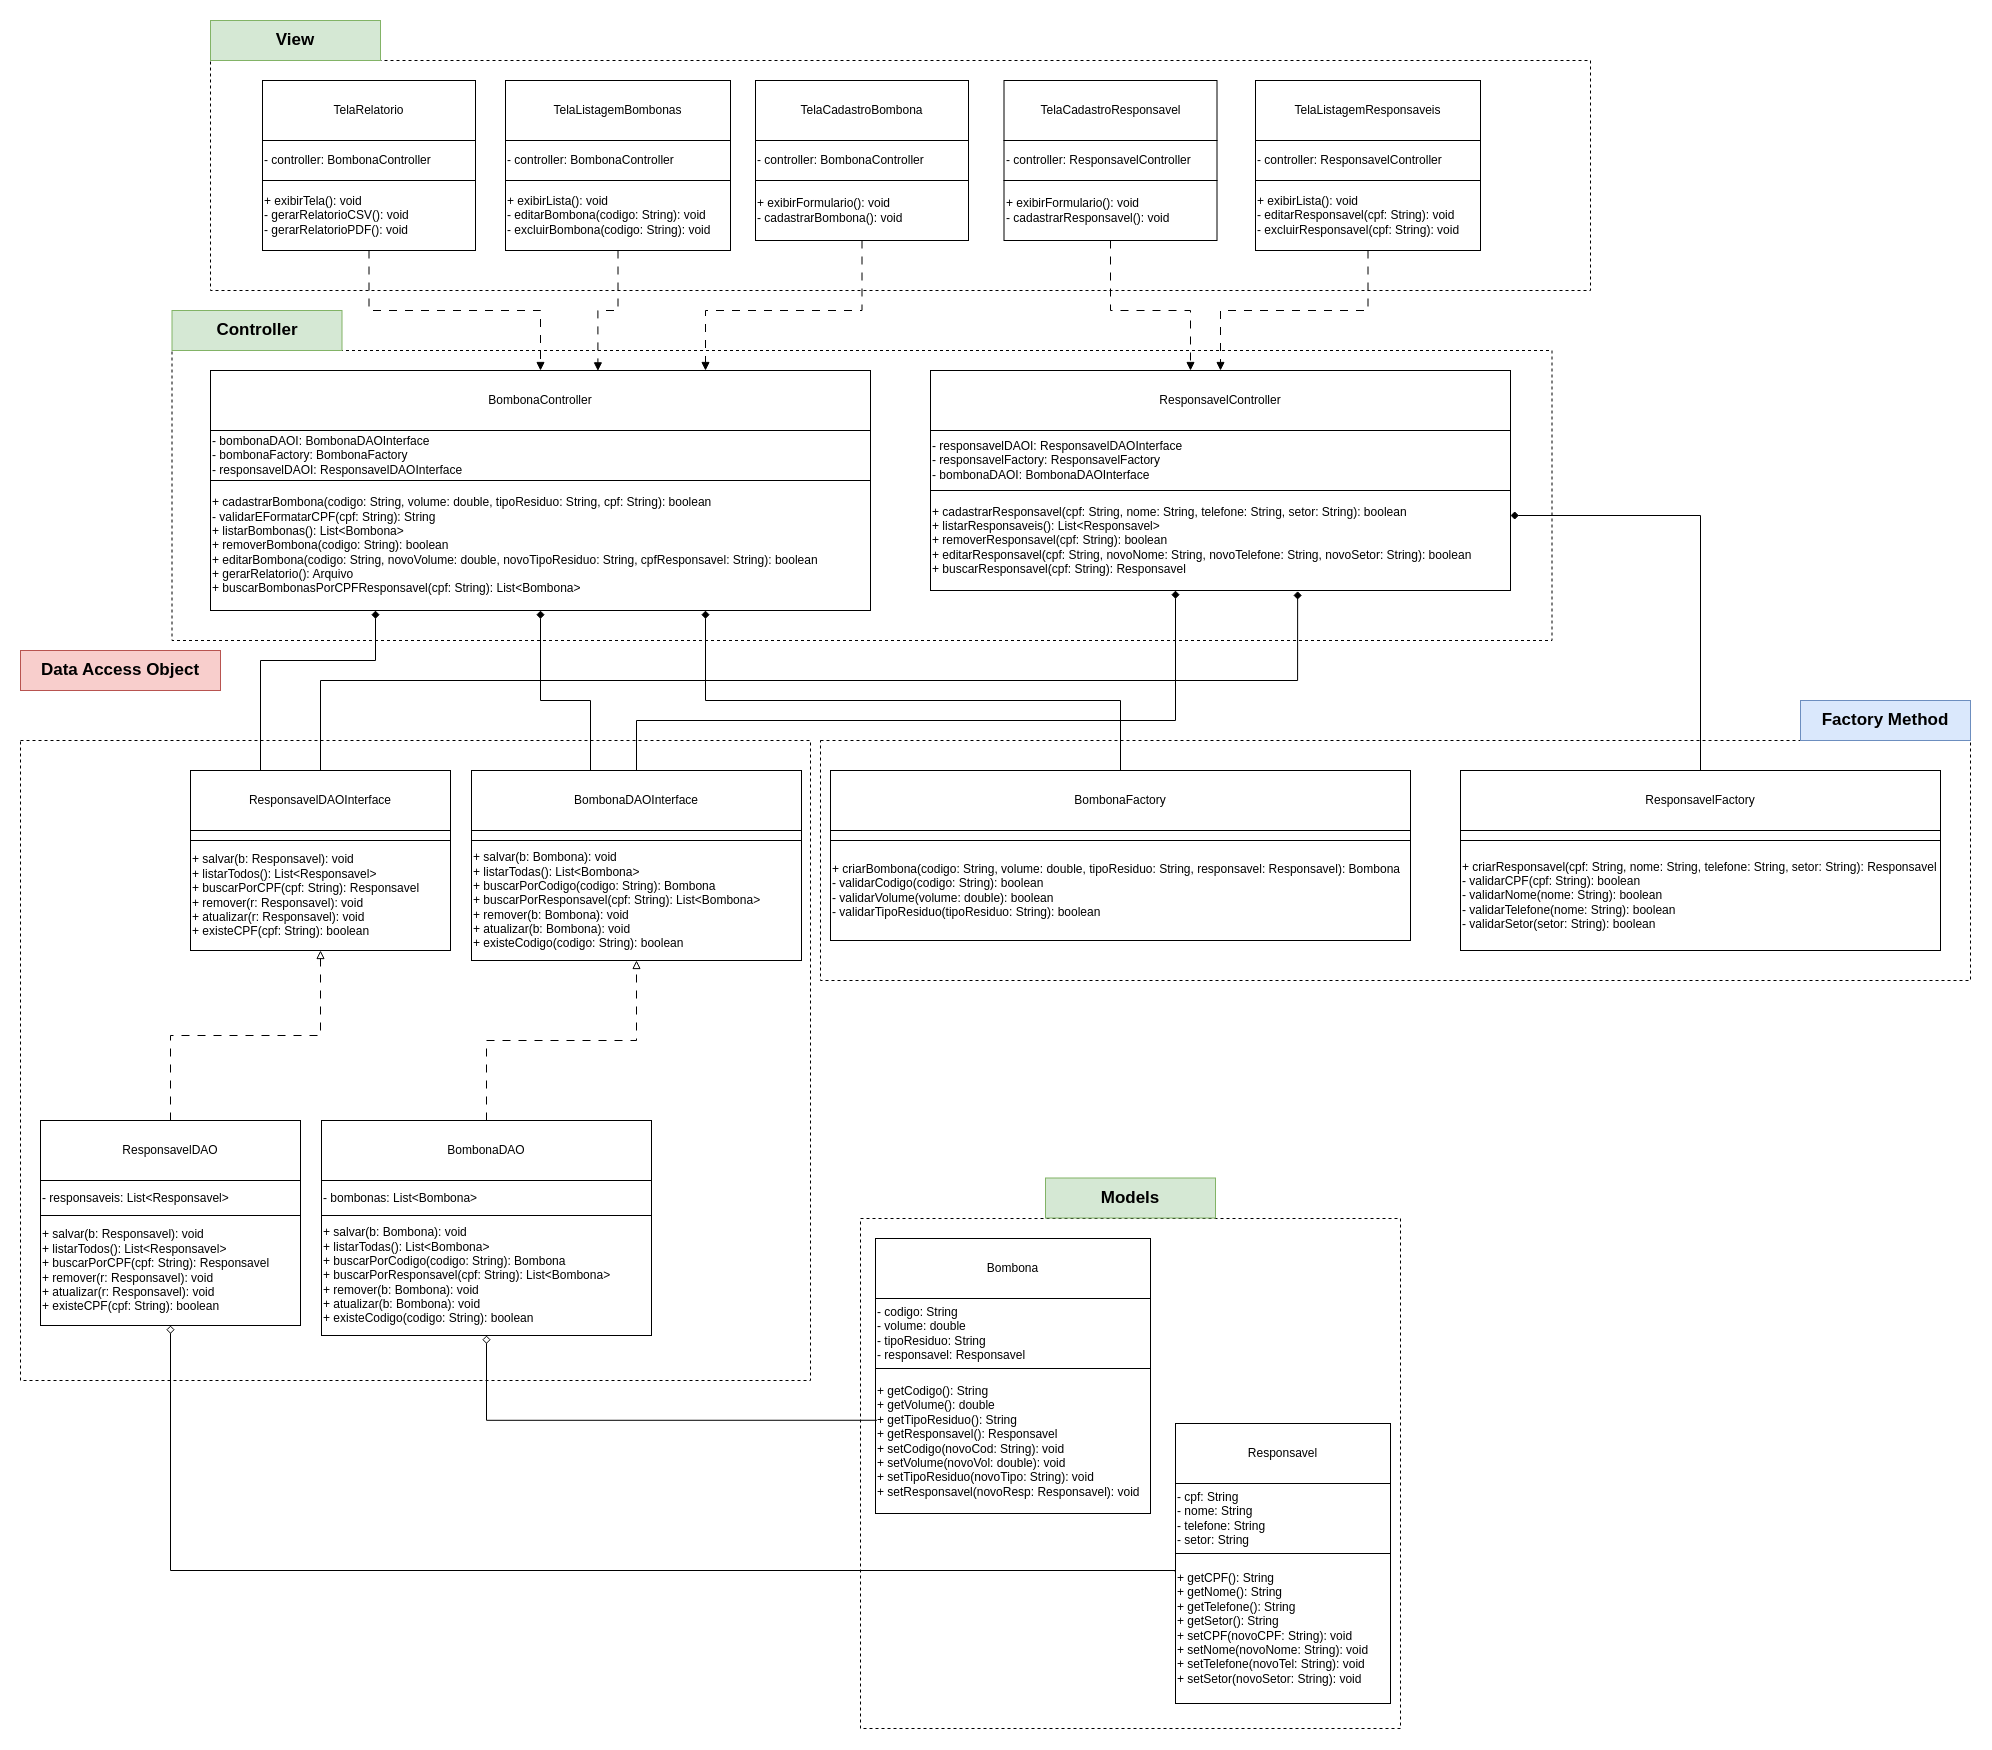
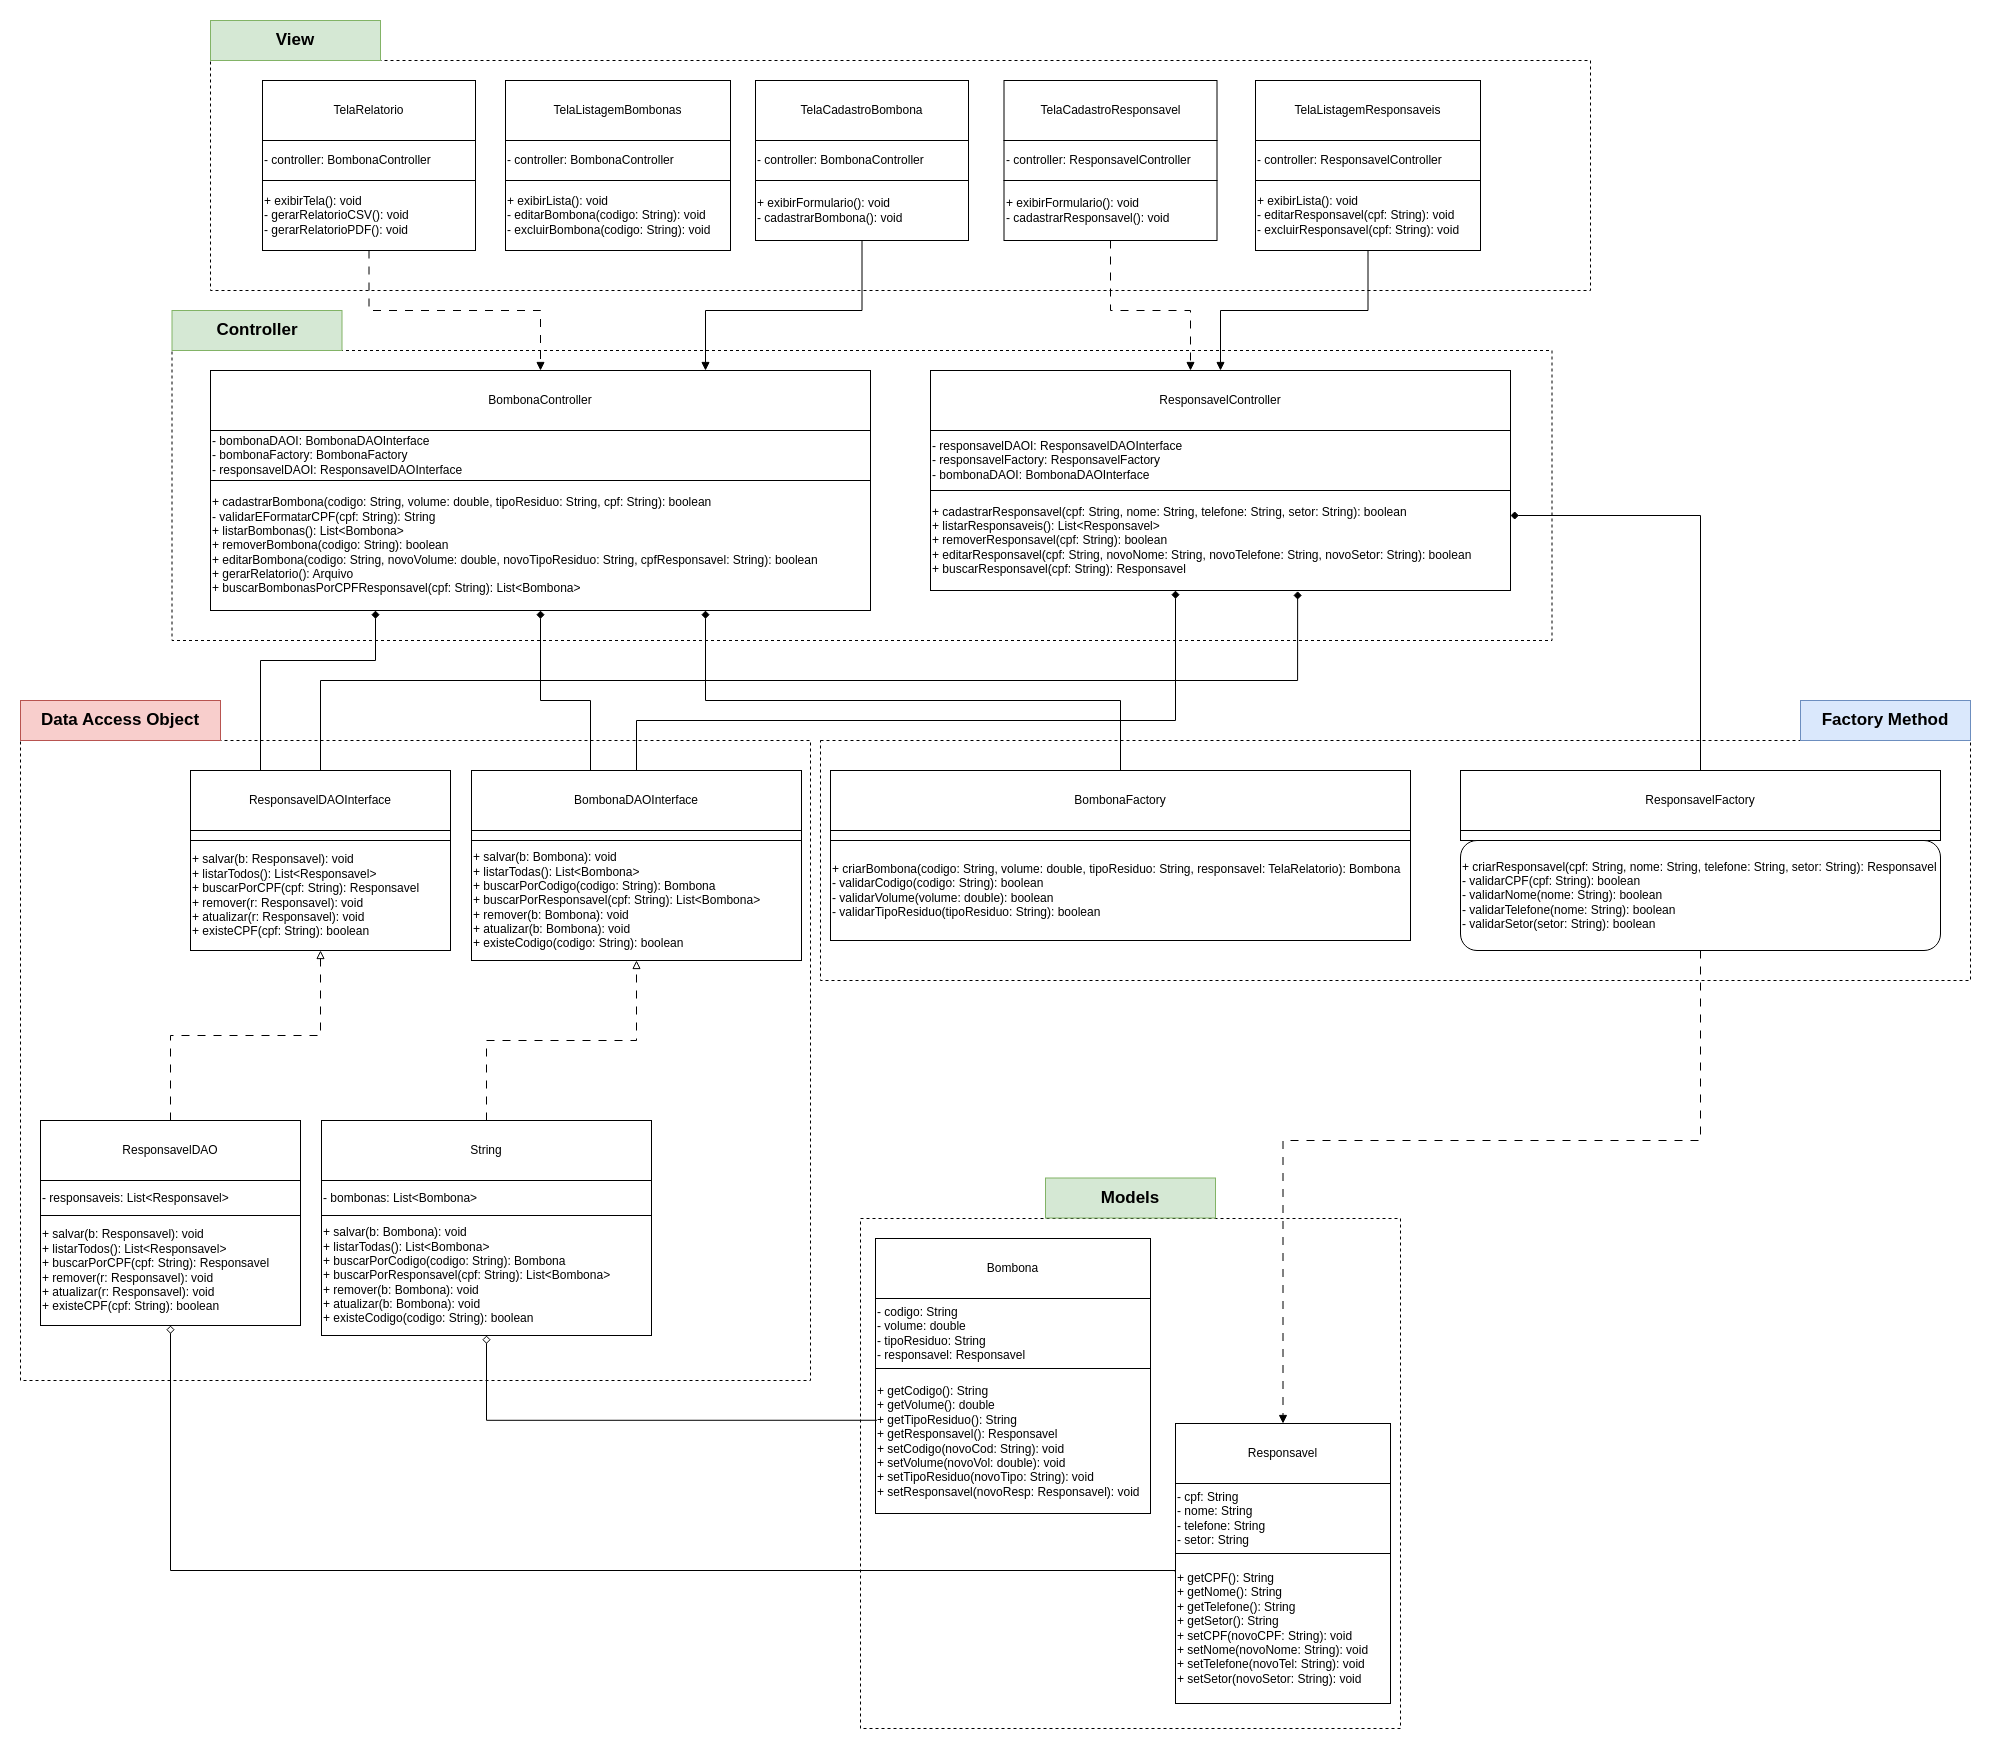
edge "+ exibirLista(): void - editarBombona(codigo: String): void - excluirBombona(codigo: String): void" -> "BombonaController": removed
edge "+ exibirFormulario(): void - cadastrarBombona(): void" -> "BombonaController": style dashed -> solid
edge "+ exibirLista(): void - editarResponsavel(cpf: String): void - excluirResponsavel(cpf: String): void" -> "ResponsavelController": style dashed -> solid
node "Data Access Object": moved (121, 671) -> (121, 721)
node "+ criarBombona(codigo: String, volume: double, tipoResiduo: String, responsavel: Responsavel): Bombona - validarCodigo(codigo: String): boolean - validarVolume(volume: double): boolean - validarTipoResiduo(tipoResiduo: String): boolean": label "+ criarBombona(codigo: String, volume: double, tipoResiduo: String, responsavel: Responsavel): Bombona - validarCodigo(codigo: String): boolean - validarVolume(volume: double): boolean - validarTipoResiduo(tipoResiduo: String): boolean" -> "+ criarBombona(codigo: String, volume: double, tipoResiduo: String, responsavel: TelaRelatorio): Bombona - validarCodigo(codigo: String): boolean - validarVolume(volume: double): boolean - validarTipoResiduo(tipoResiduo: String): boolean"
node "+ criarResponsavel(cpf: String, nome: String, telefone: String, setor: String): Responsavel - validarCPF(cpf: String): boolean - validarNome(nome: String): boolean - validarTelefone(nome: String): boolean - validarSetor(setor: String): boolean": shape rectangle -> rounded rectangle
edge "+ criarResponsavel(cpf: String, nome: String, telefone: String, setor: String): Responsavel - validarCPF(cpf: String): boolean - validarNome(nome: String): boolean - validarTelefone(nome: String): boolean - validarSetor(setor: String): boolean" -> "Responsavel": added
node "BombonaDAO": label "BombonaDAO" -> "String"
